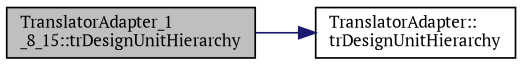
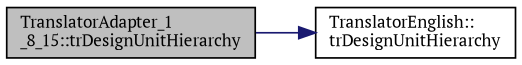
node "TranslatorAdapter:: trDesignUnitHierarchy": label "TranslatorAdapter:: trDesignUnitHierarchy" -> "TranslatorEnglish:: trDesignUnitHierarchy"
